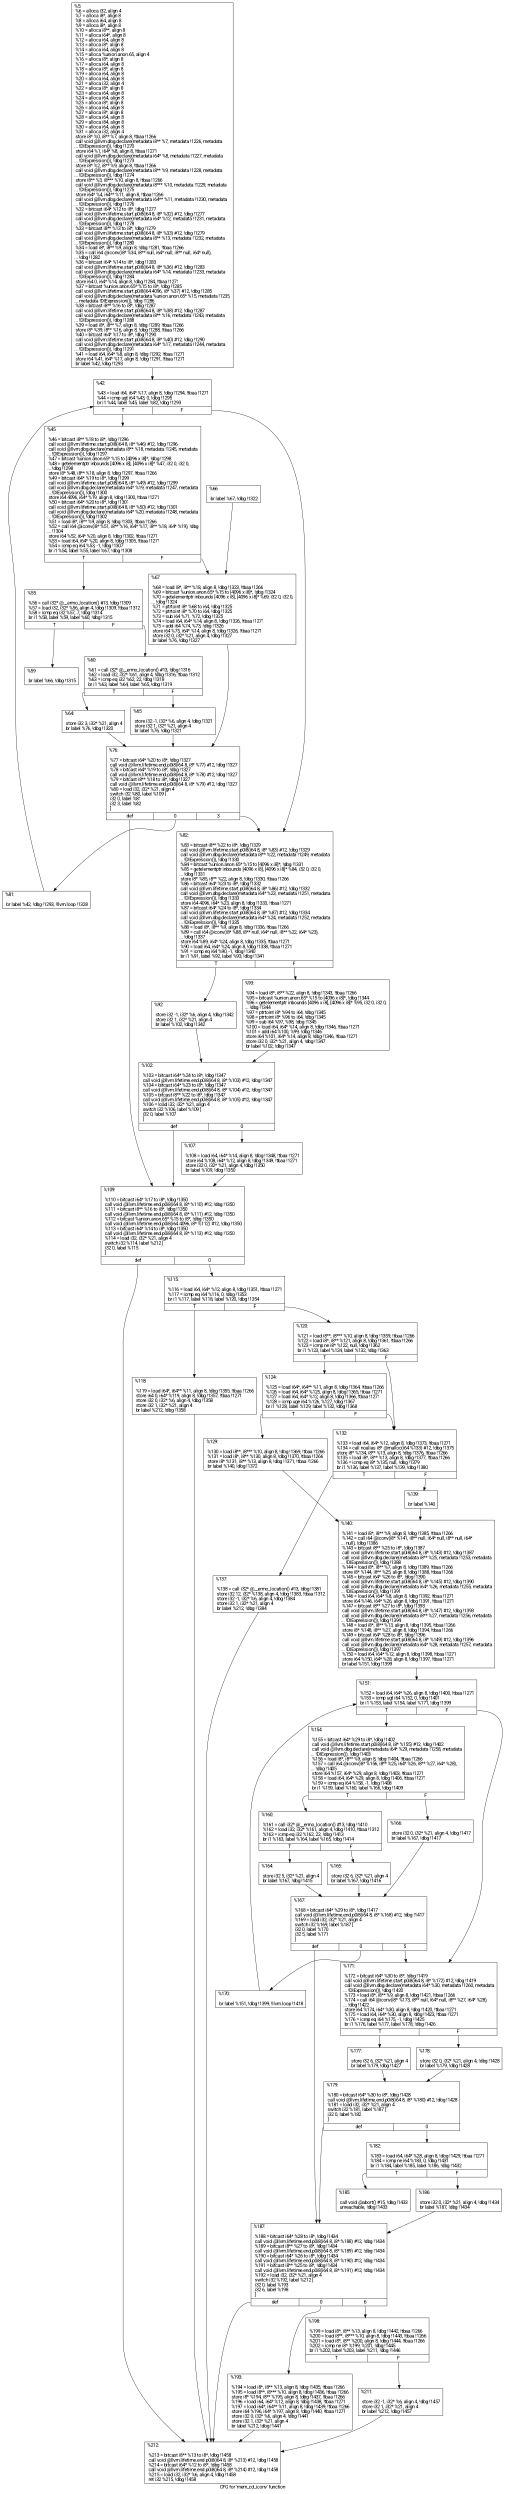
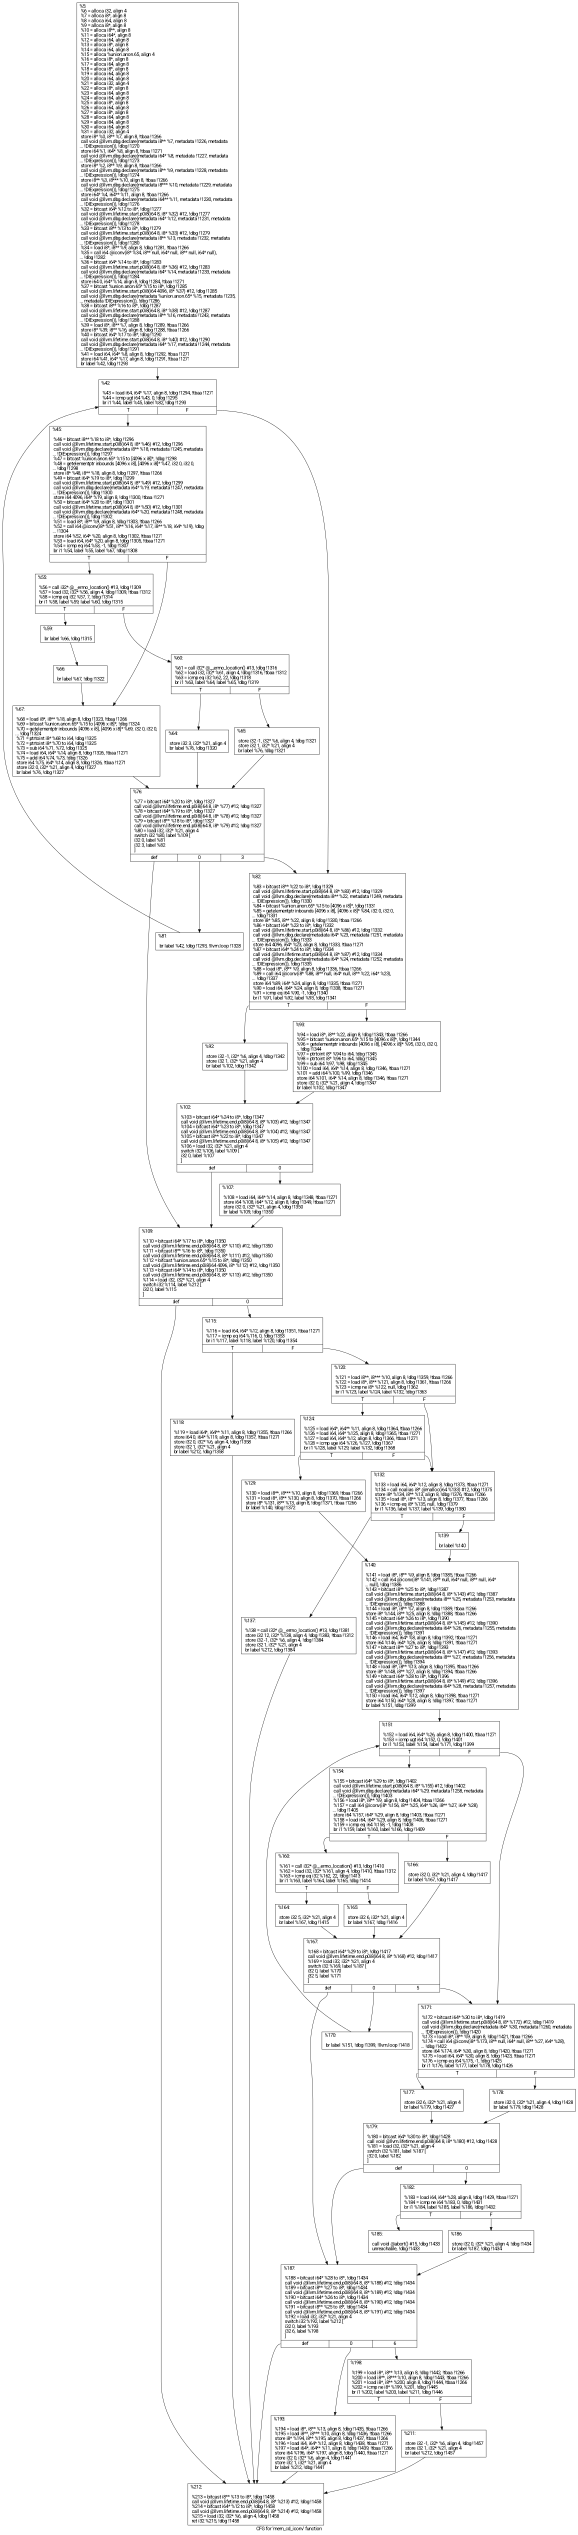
edge "%59:" -> "%66:": added
